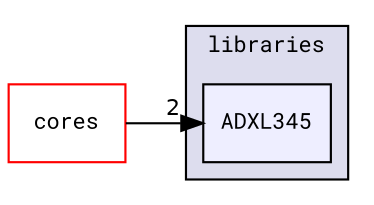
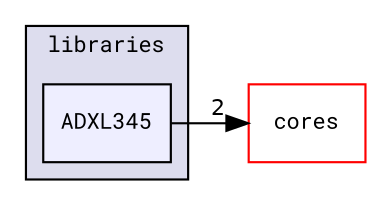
edge "cores" -> "ADXL345": reversed
